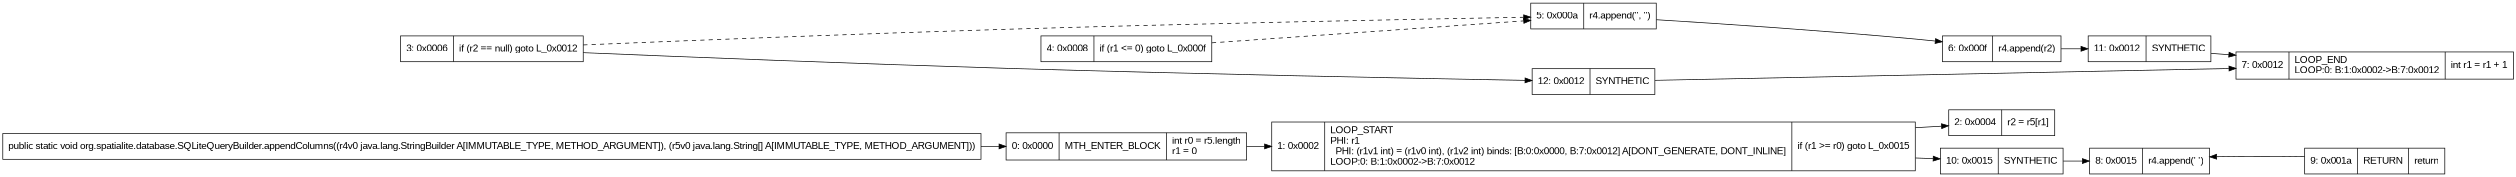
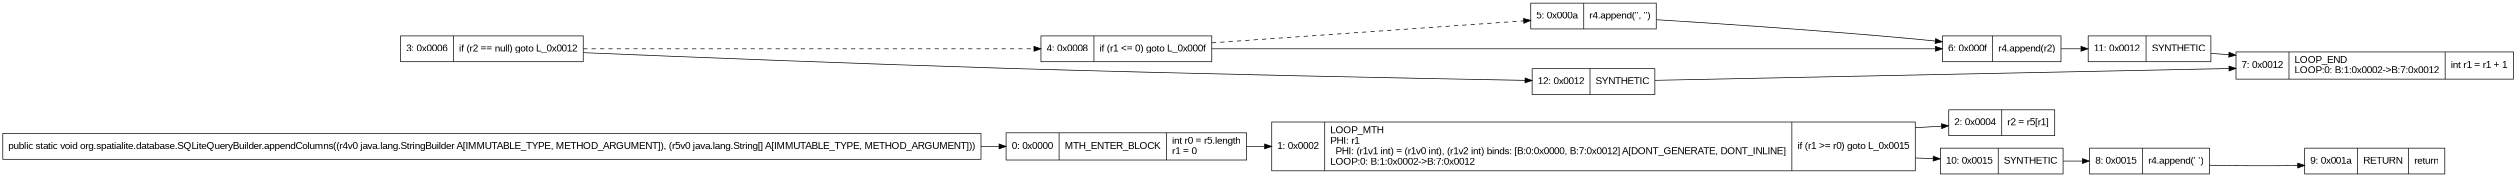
edge "3: 0x0006" -> "5: 0x000a": now "3: 0x0006" -> "4: 0x0008"
edge "4: 0x0008" -> "6: 0x000f": added
node "1: 0x0002": text "LOOP_START" -> "LOOP_MTH"
edge "9: 0x001a" -> "8: 0x0015": reversed
